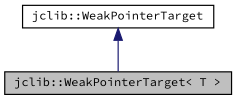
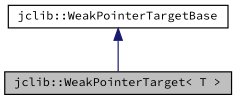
node "jclib::WeakPointerTarget": label "jclib::WeakPointerTarget" -> "jclib::WeakPointerTargetBase"
